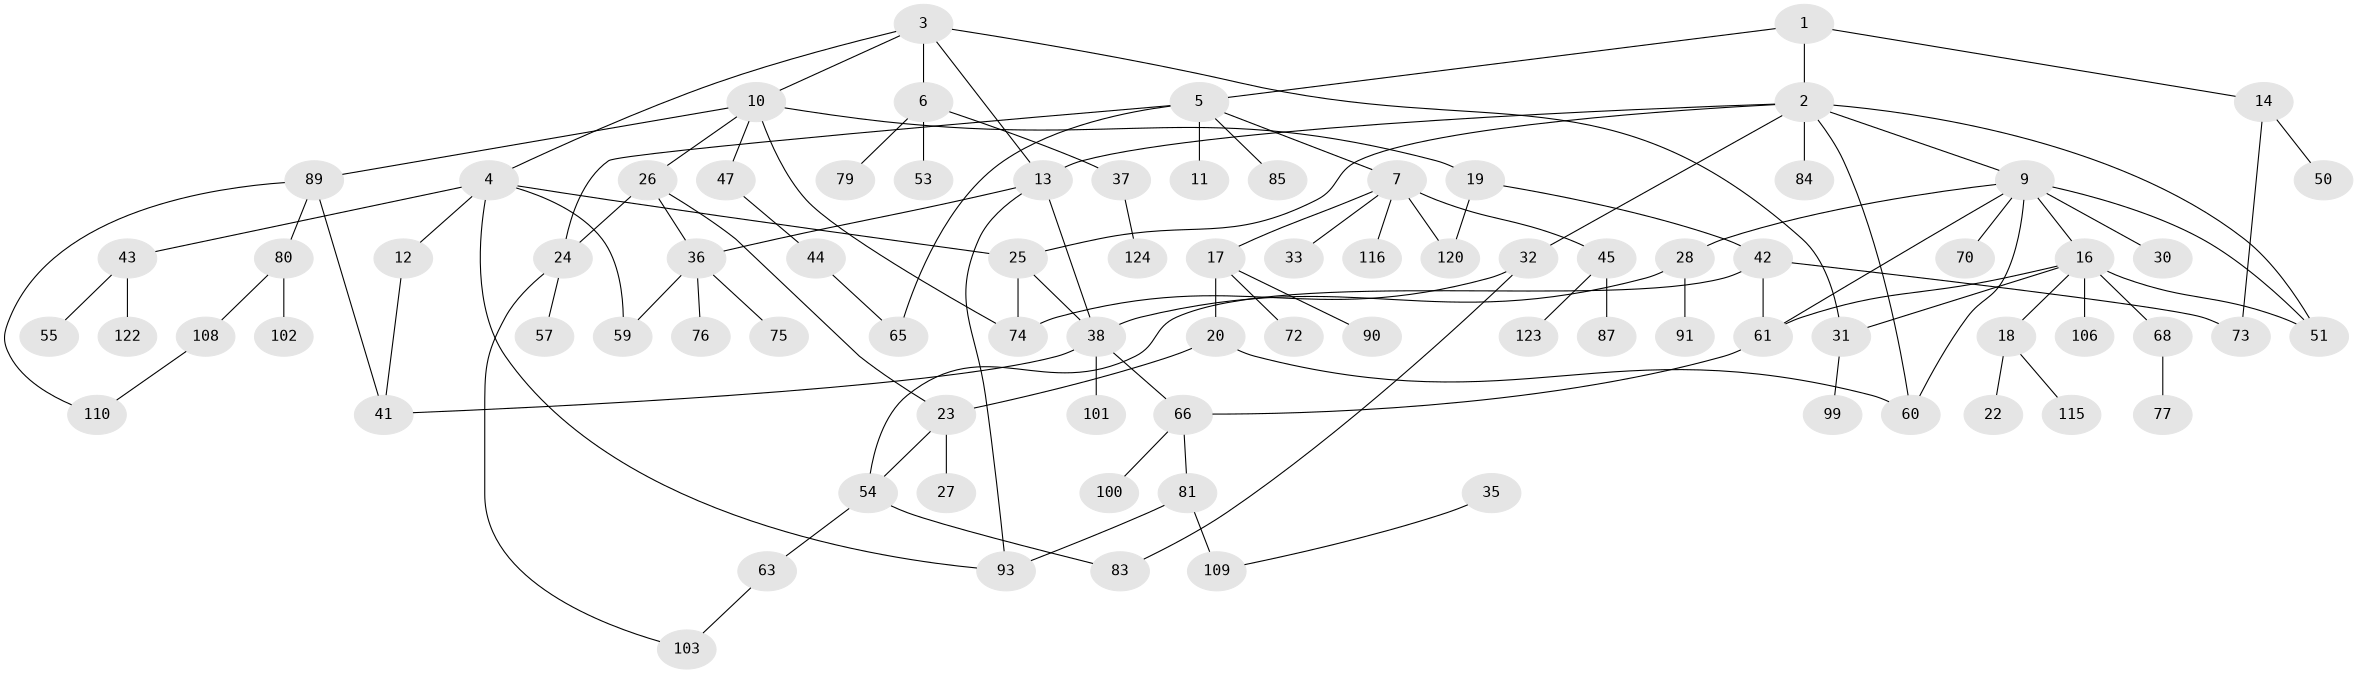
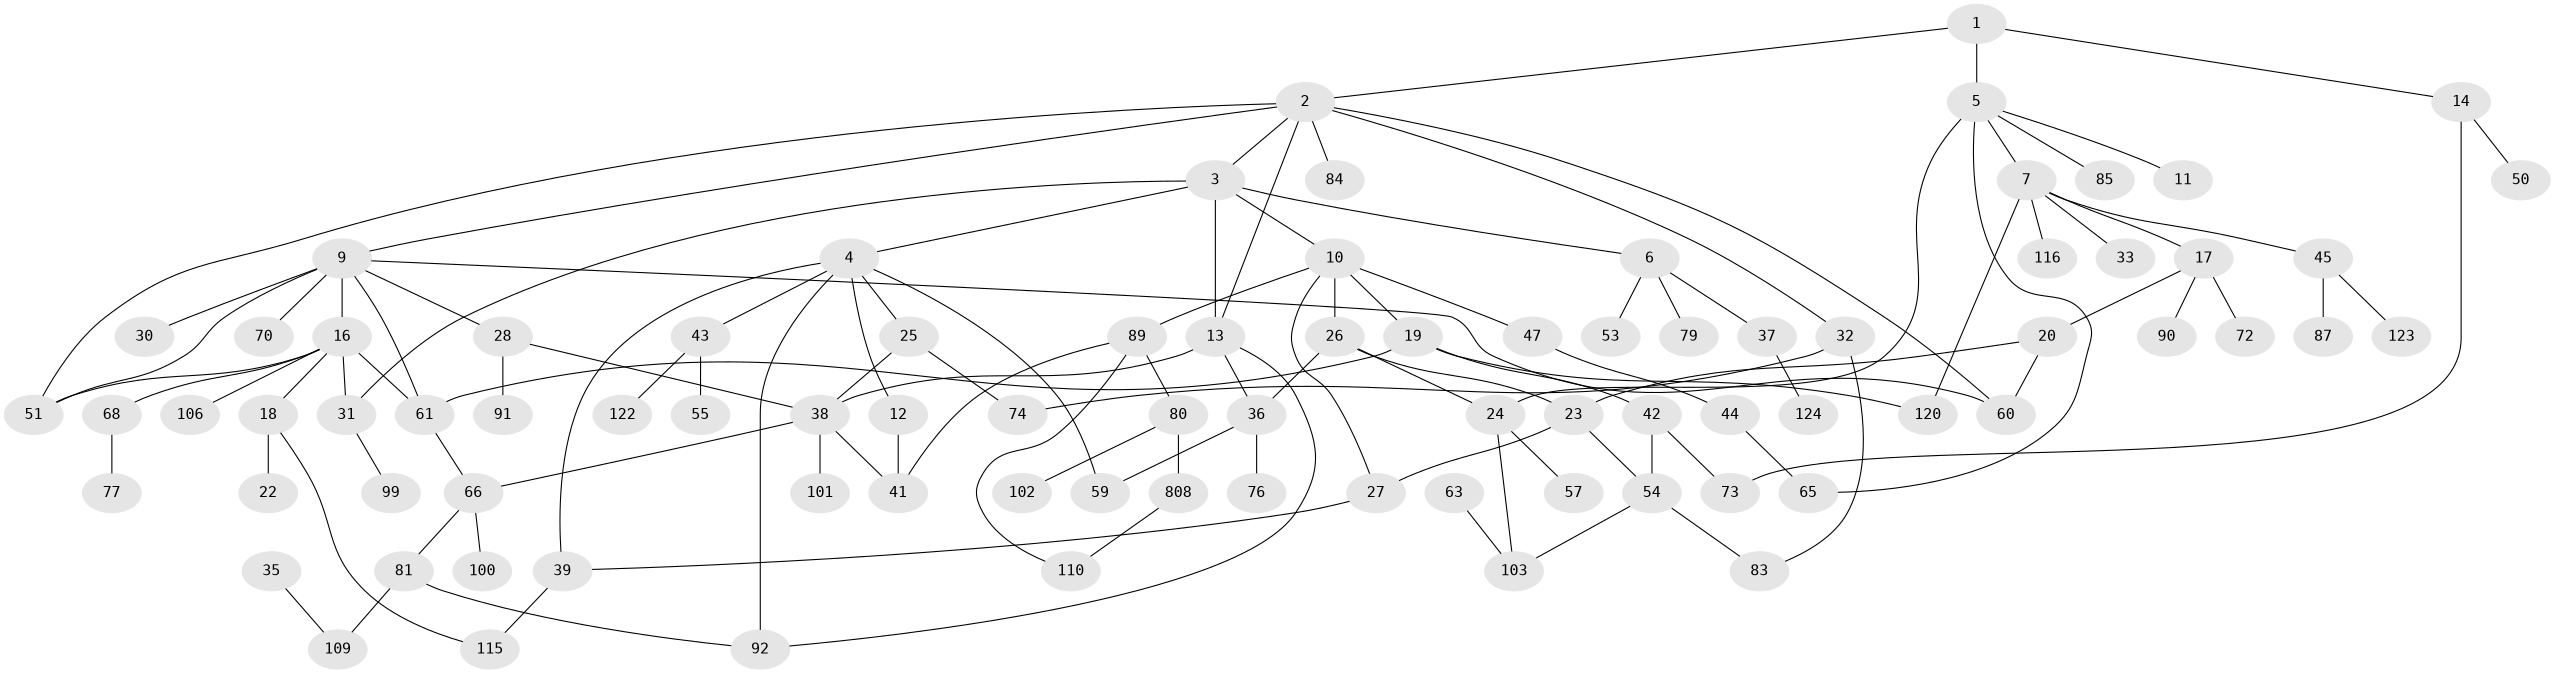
edge "2" -- "25": now "2" -- "3"
edge "10" -- "74": now "10" -- "27"
edge "42" -- "61": now "19" -- "61"
node "108": label "108" -> "808"
node "75": removed
edge "54" -- "63": now "54" -- "103"
node "39": added
node "93": label "93" -> "92"
